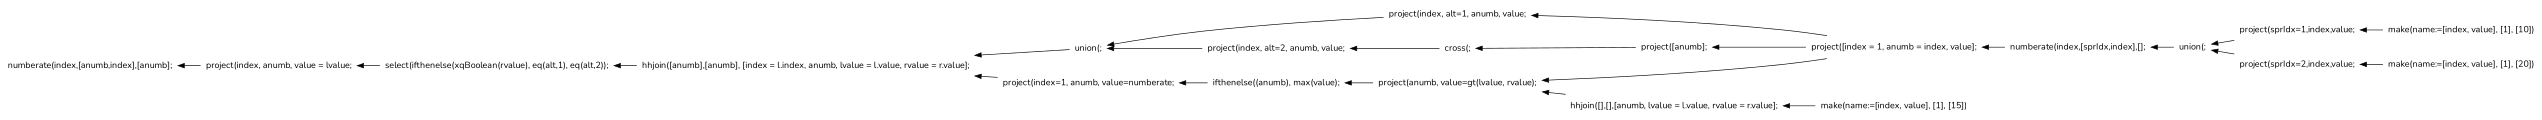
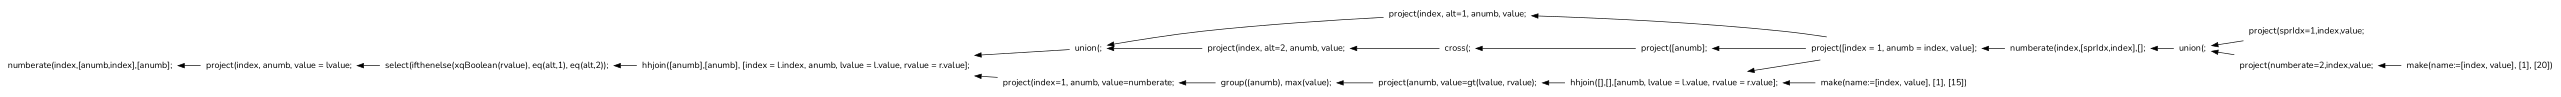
node "make(name:=[index, value], [1], [10])": removed
node "project(sprIdx=2,index,value;": label "project(sprIdx=2,index,value;" -> "project(numberate=2,index,value;"
edge "project([index = 1, anumb = index, value];" -- "project(anumb, value=gt(lvalue, rvalue);": now "project([index = 1, anumb = index, value];" -- "hhjoin([],[],[anumb, lvalue = l.value, rvalue = r.value];"
node "ifthenelse((anumb), max(value);": label "ifthenelse((anumb), max(value);" -> "group((anumb), max(value);"
